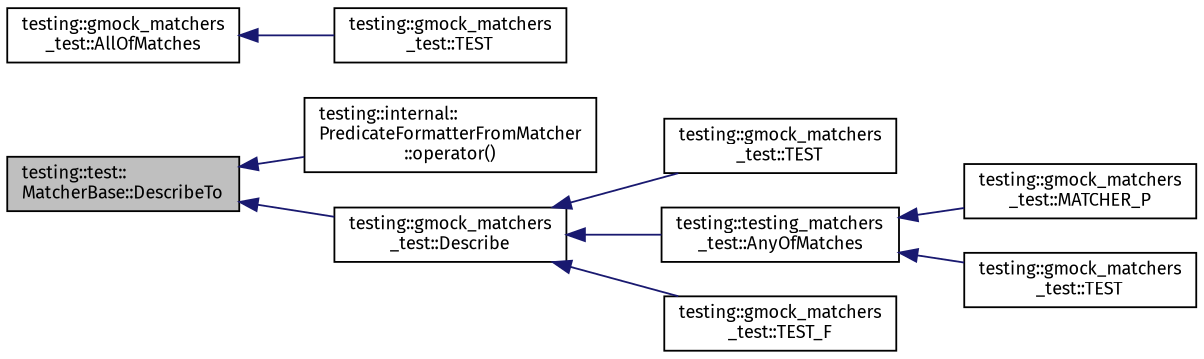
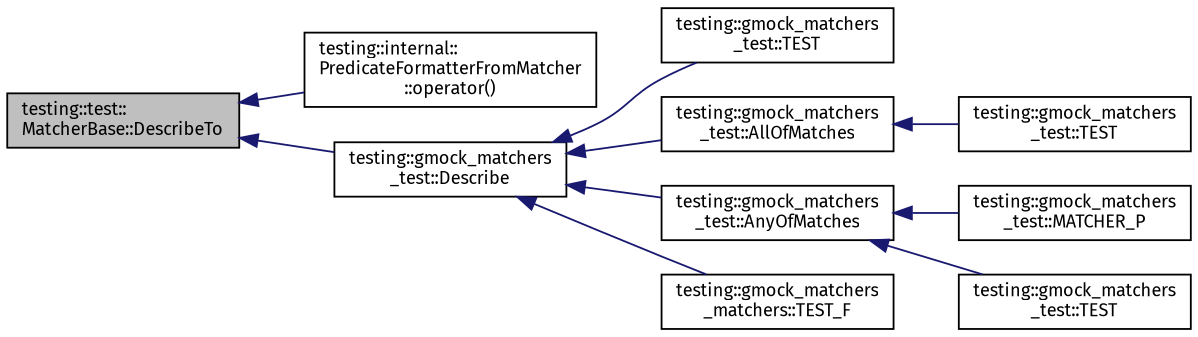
edge "testing::gmock_matchers _test::AllOfMatches" -> "testing::gmock_matchers _test::Describe": added
node "testing::testing_matchers _test::AnyOfMatches": label "testing::testing_matchers _test::AnyOfMatches" -> "testing::gmock_matchers _test::AnyOfMatches"
node "testing::gmock_matchers _test::TEST_F": label "testing::gmock_matchers _test::TEST_F" -> "testing::gmock_matchers _matchers::TEST_F"
